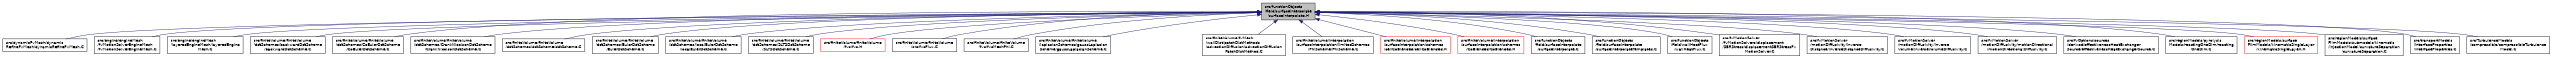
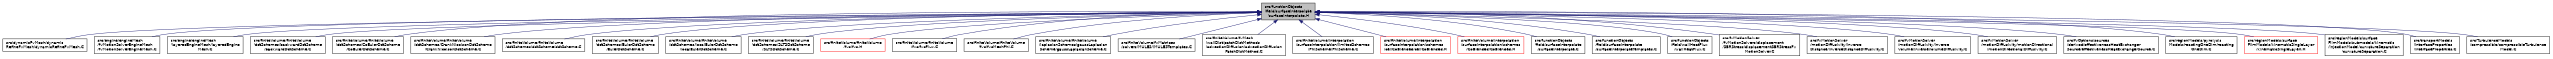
node "src/finiteVolume/finiteVolume /src/fvcFlux.C": label "src/finiteVolume/finiteVolume /src/fvcFlux.C" -> "src/finiteVolume/finiteVolume /fvc/fvcFlux.C"
node "src/finiteVolume/fvMatrices /solvers/MULES/IMULESTemplates.C": added
